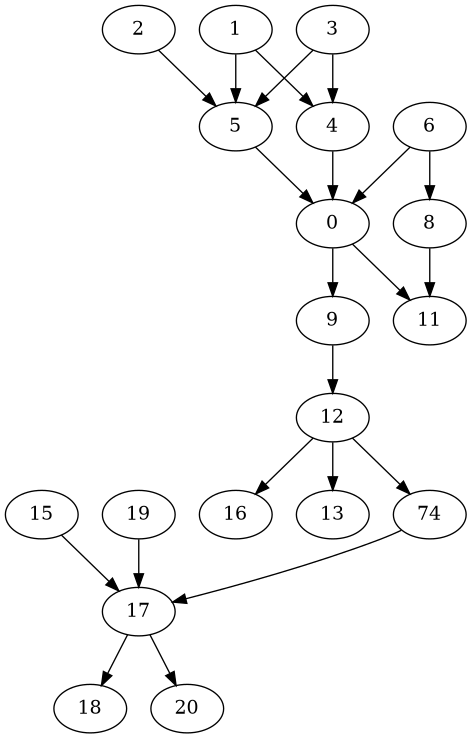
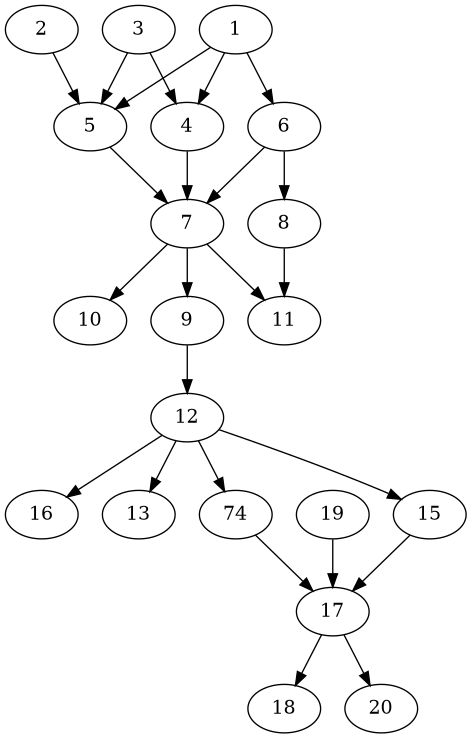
edge "1" -> "6": added
node "0": label "0" -> "7"
node "10": added
edge "12" -> "15": added
